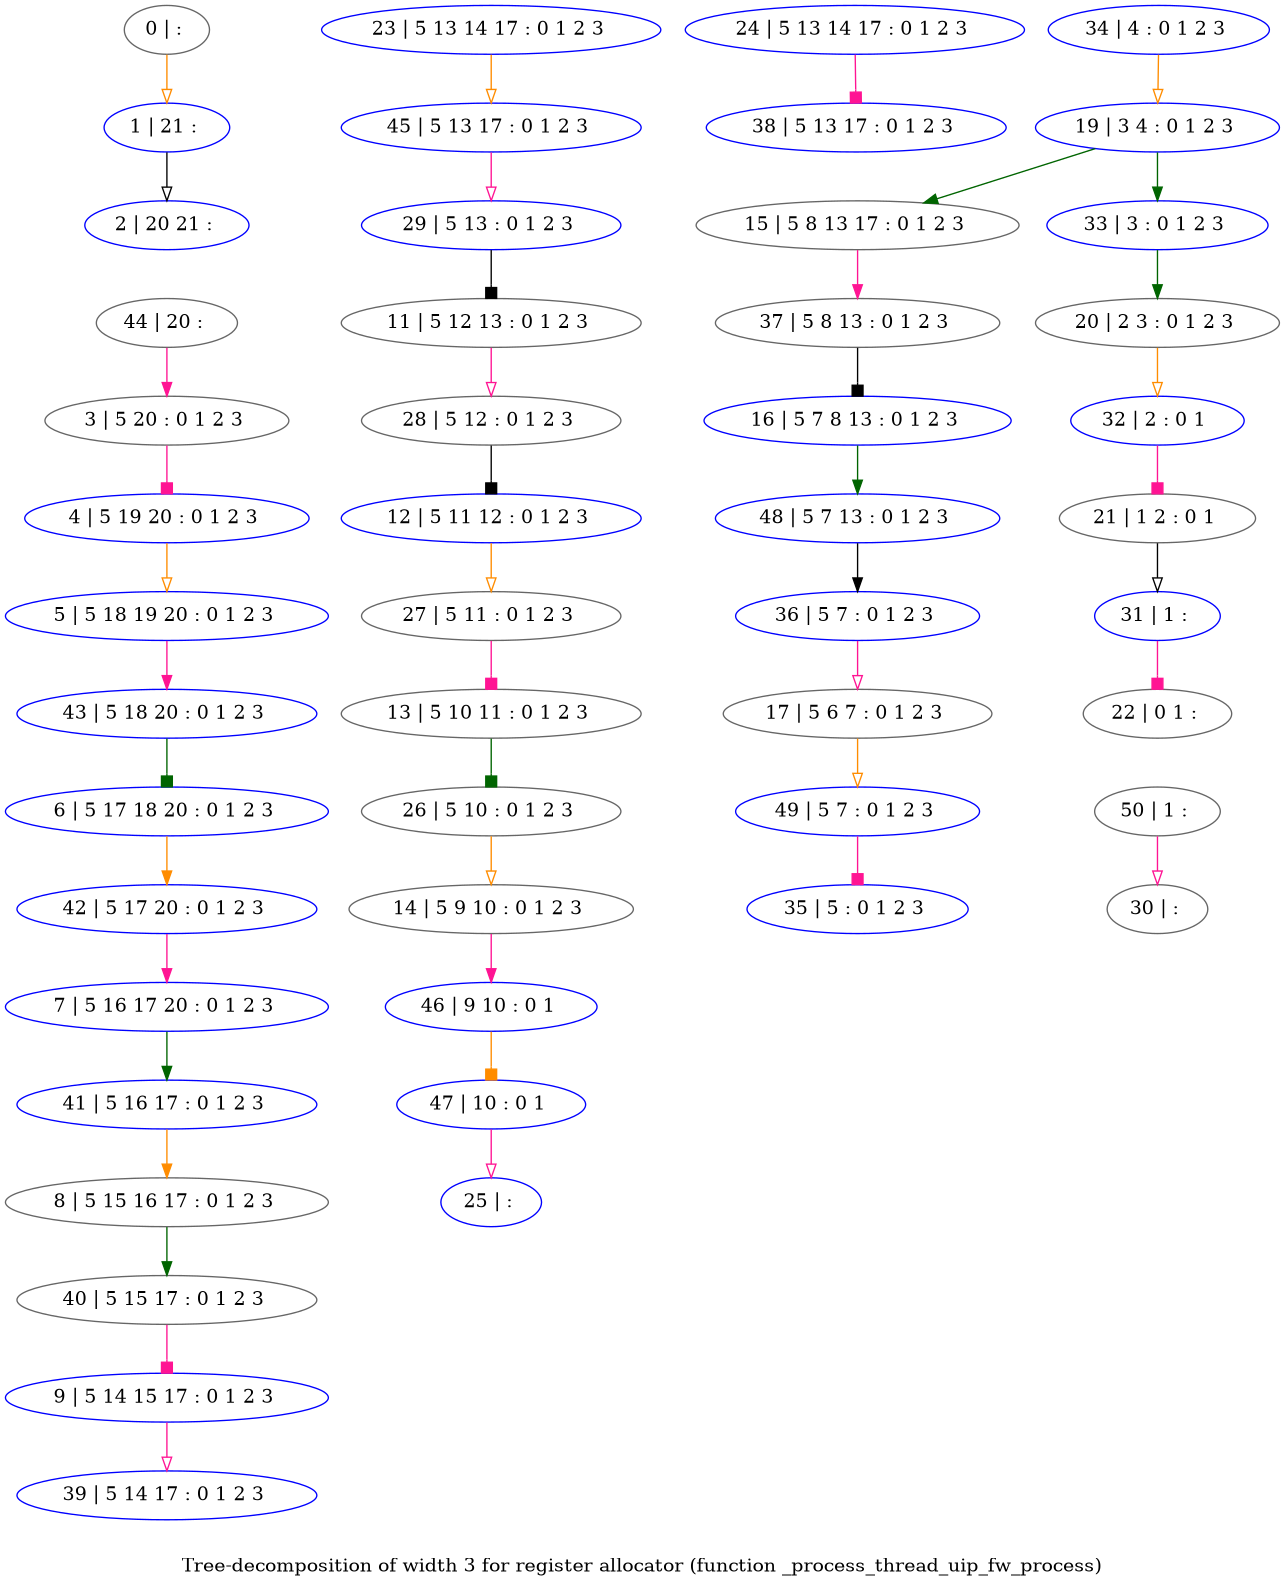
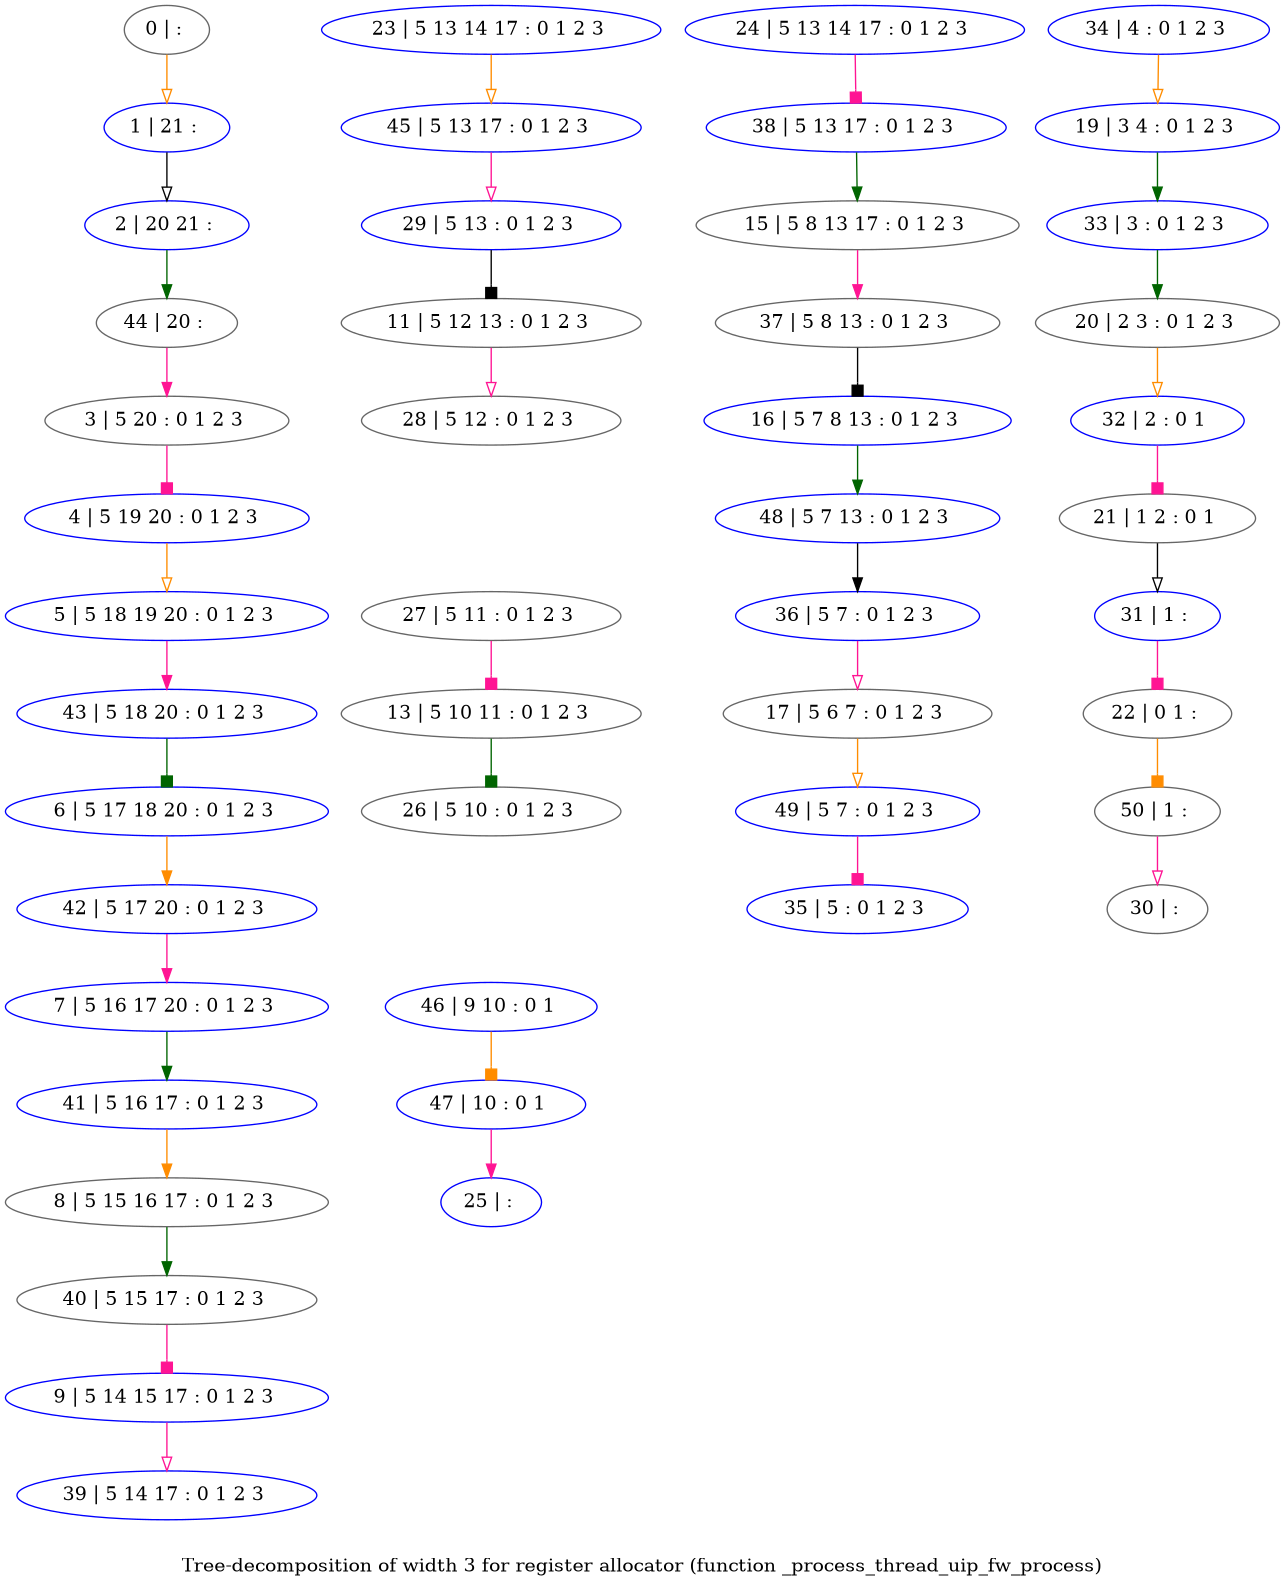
edge "19 | 3 4 : 0 1 2 3" -> "15 | 5 8 13 17 : 0 1 2 3": now "38 | 5 13 17 : 0 1 2 3" -> "15 | 5 8 13 17 : 0 1 2 3"
edge "2 | 20 21 :" -> "44 | 20 :": added
node "12 | 5 11 12 : 0 1 2 3": removed
edge "22 | 0 1 :" -> "50 | 1 :": added
node "14 | 5 9 10 : 0 1 2 3": removed
edge "47 | 10 : 0 1" -> "25 | :": arrowhead onormal -> normal
